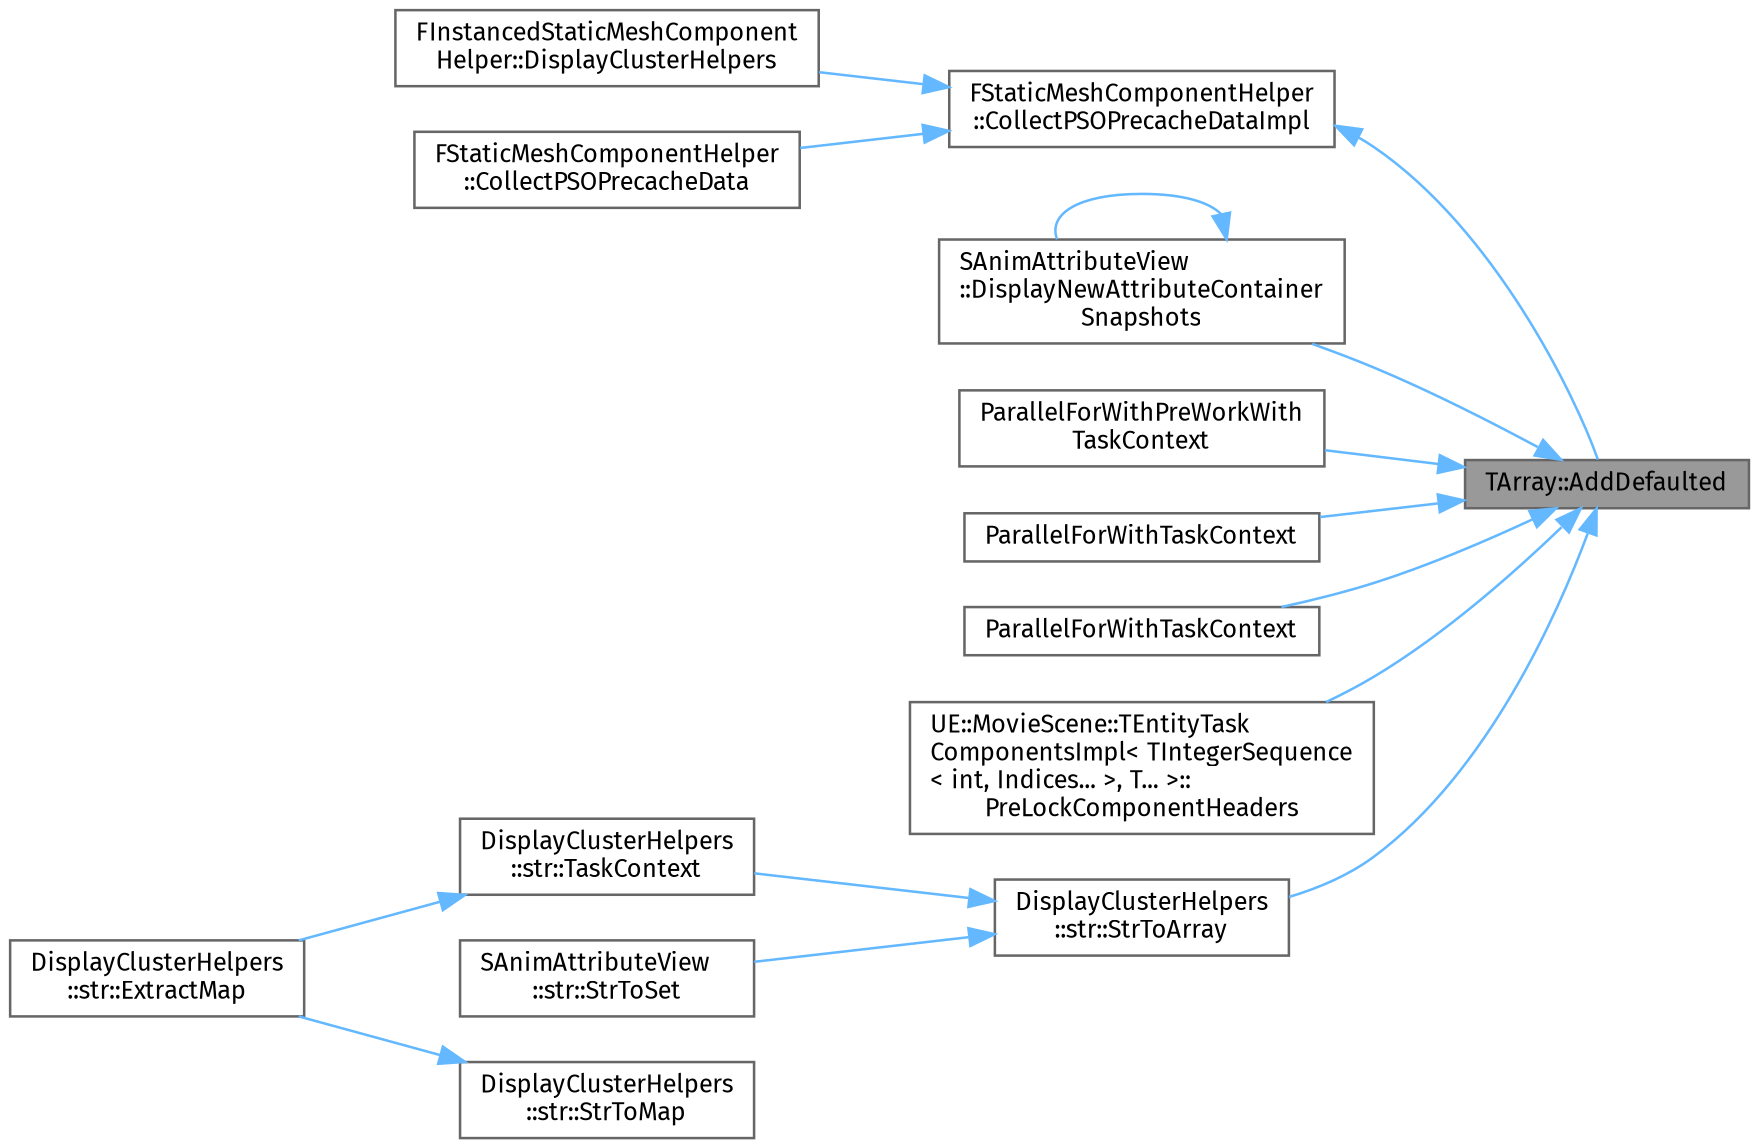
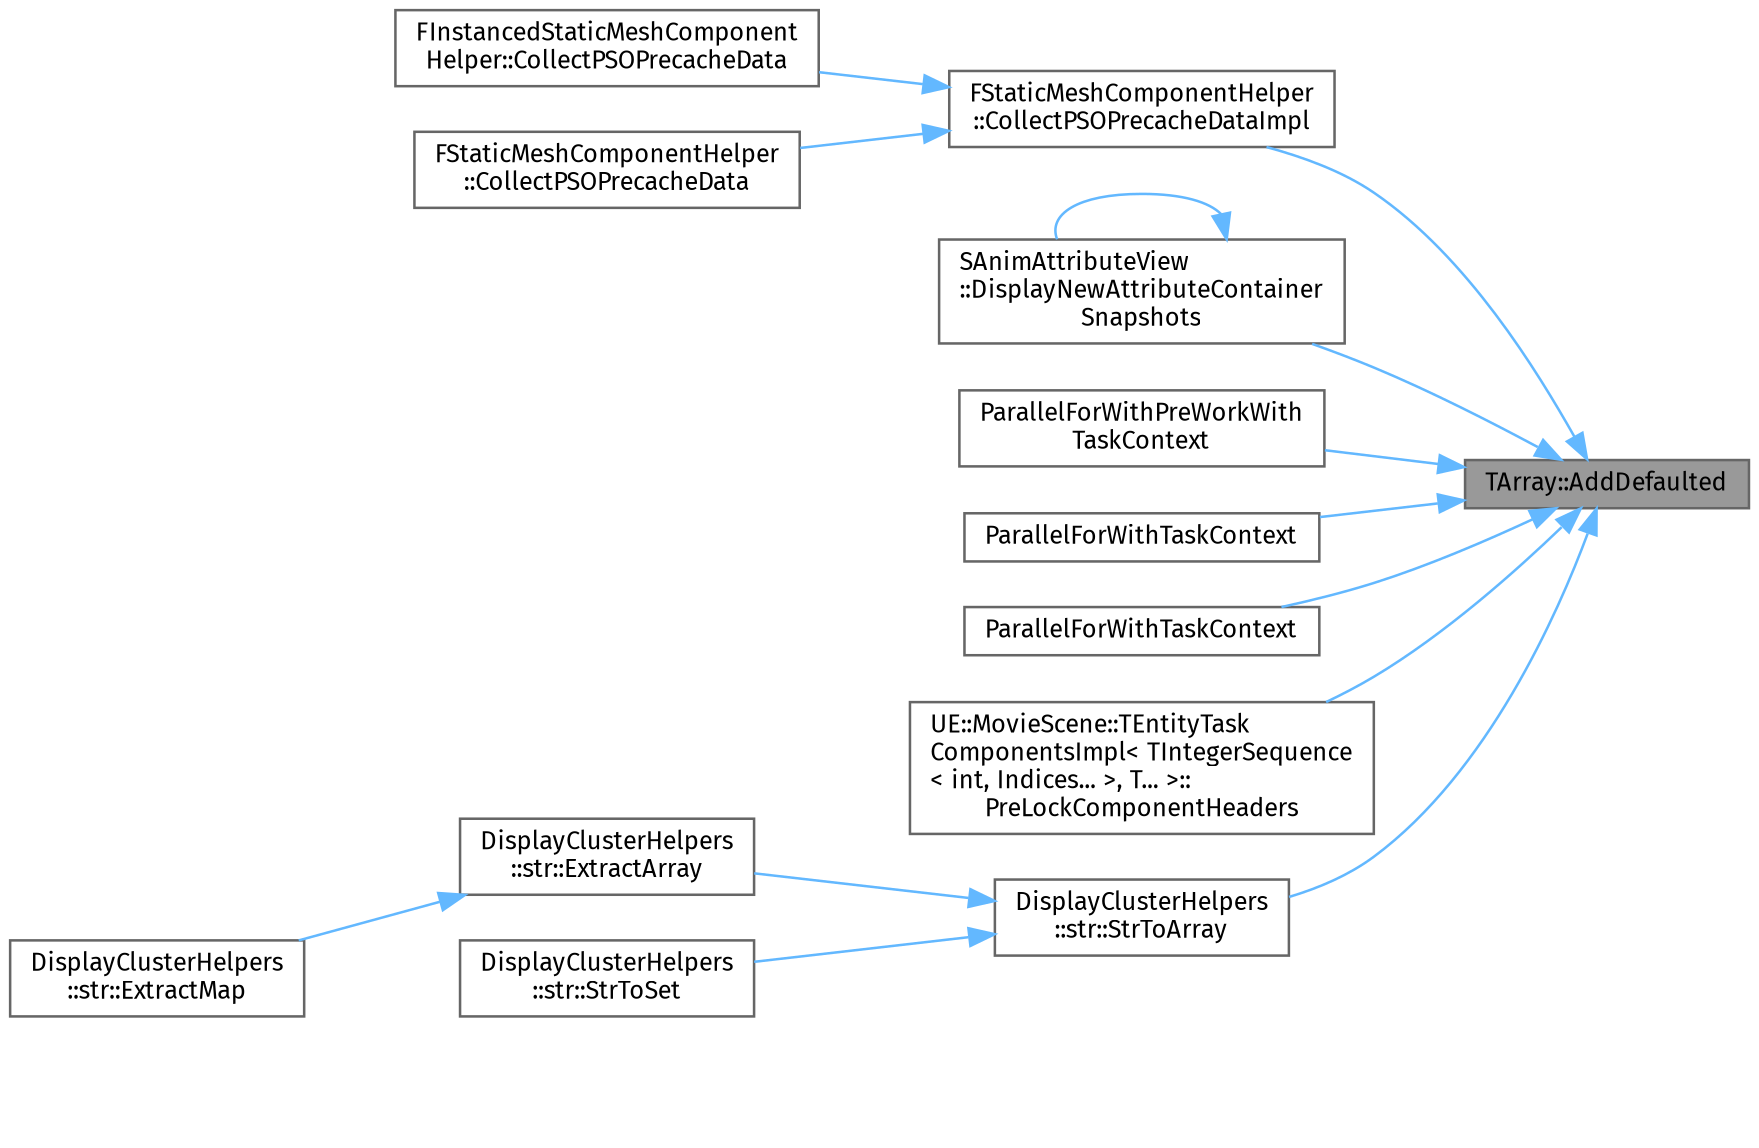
node "FInstancedStaticMeshComponent Helper::DisplayClusterHelpers": label "FInstancedStaticMeshComponent Helper::DisplayClusterHelpers" -> "FInstancedStaticMeshComponent Helper::CollectPSOPrecacheData"
edge "TArray::AddDefaulted" -> "FStaticMeshComponentHelper ::CollectPSOPrecacheDataImpl": reversed
node "DisplayClusterHelpers ::str::TaskContext": label "DisplayClusterHelpers ::str::TaskContext" -> "DisplayClusterHelpers ::str::ExtractArray"
node "SAnimAttributeView ::str::StrToSet": label "SAnimAttributeView ::str::StrToSet" -> "DisplayClusterHelpers ::str::StrToSet"
node "DisplayClusterHelpers ::str::StrToMap": removed
